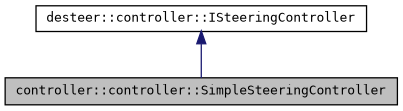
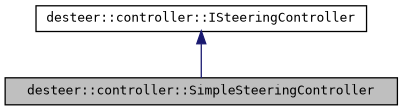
node "controller::controller::SimpleSteeringController": label "controller::controller::SimpleSteeringController" -> "desteer::controller::SimpleSteeringController"
